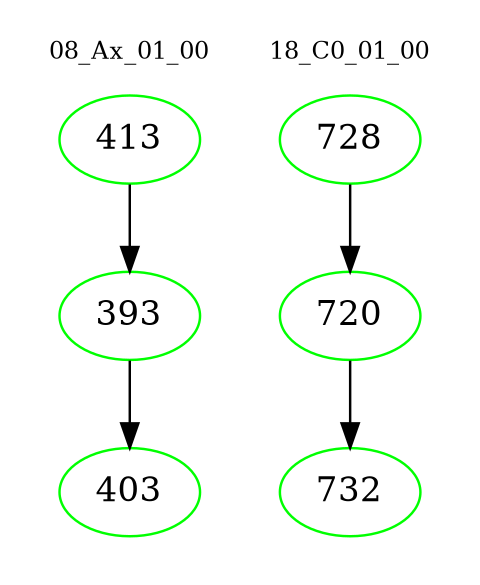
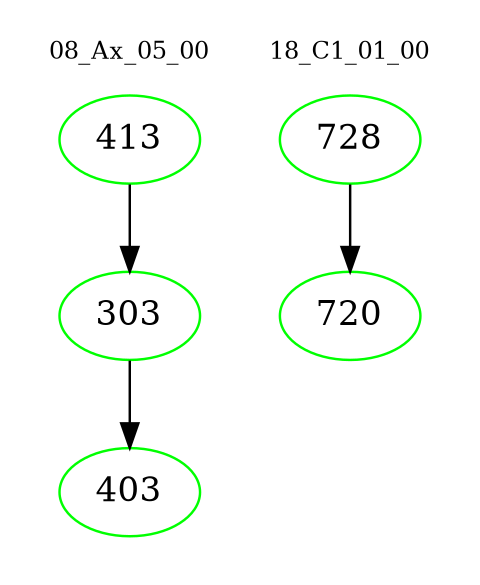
cluster "08_Ax_01_00": label "08_Ax_01_00" -> "08_Ax_05_00"
cluster "18_C0_01_00": label "18_C0_01_00" -> "18_C1_01_00"
node "393": label "393" -> "303"
node "732": removed
